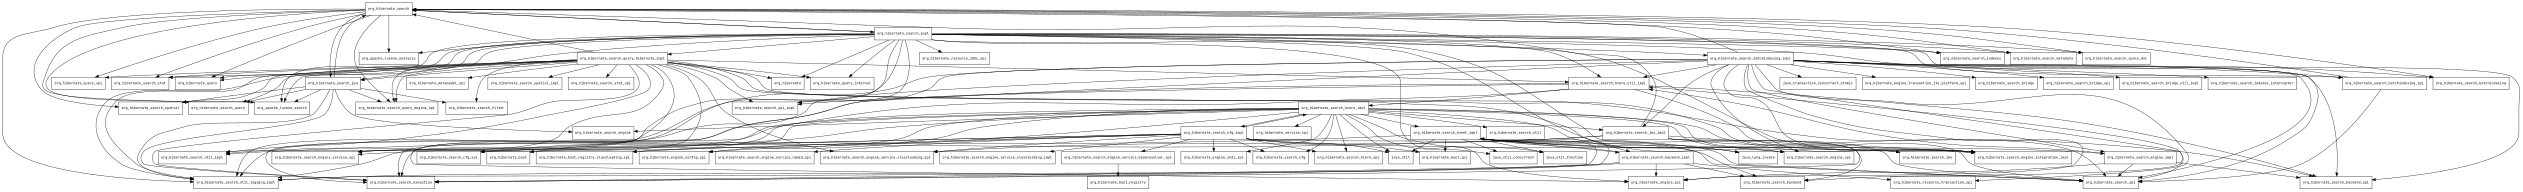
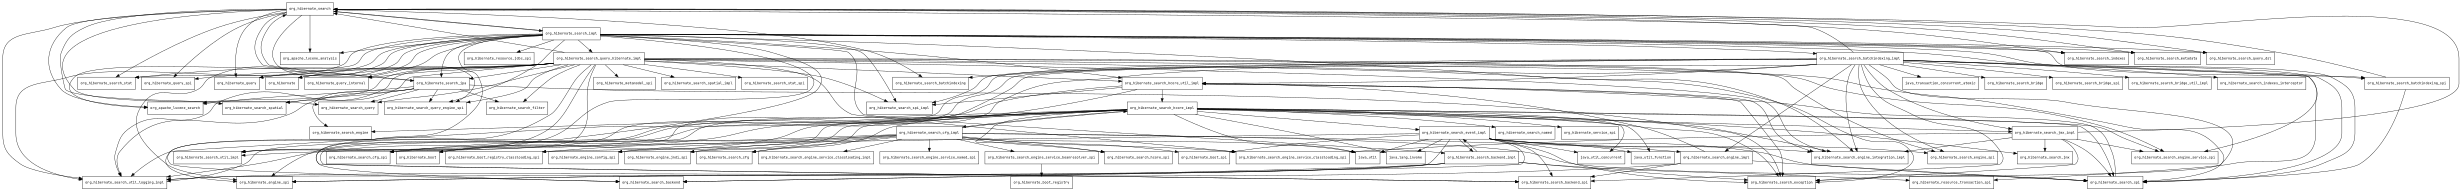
node "org_hibernate_engine_transaction_jta_platform_spi": removed
node "org_hibernate_search_util": label "org_hibernate_search_util" -> "org_hibernate_search_named"
